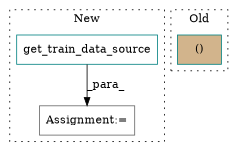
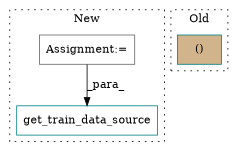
edge "get_train_data_source" -> "Assignment:=": reversed
